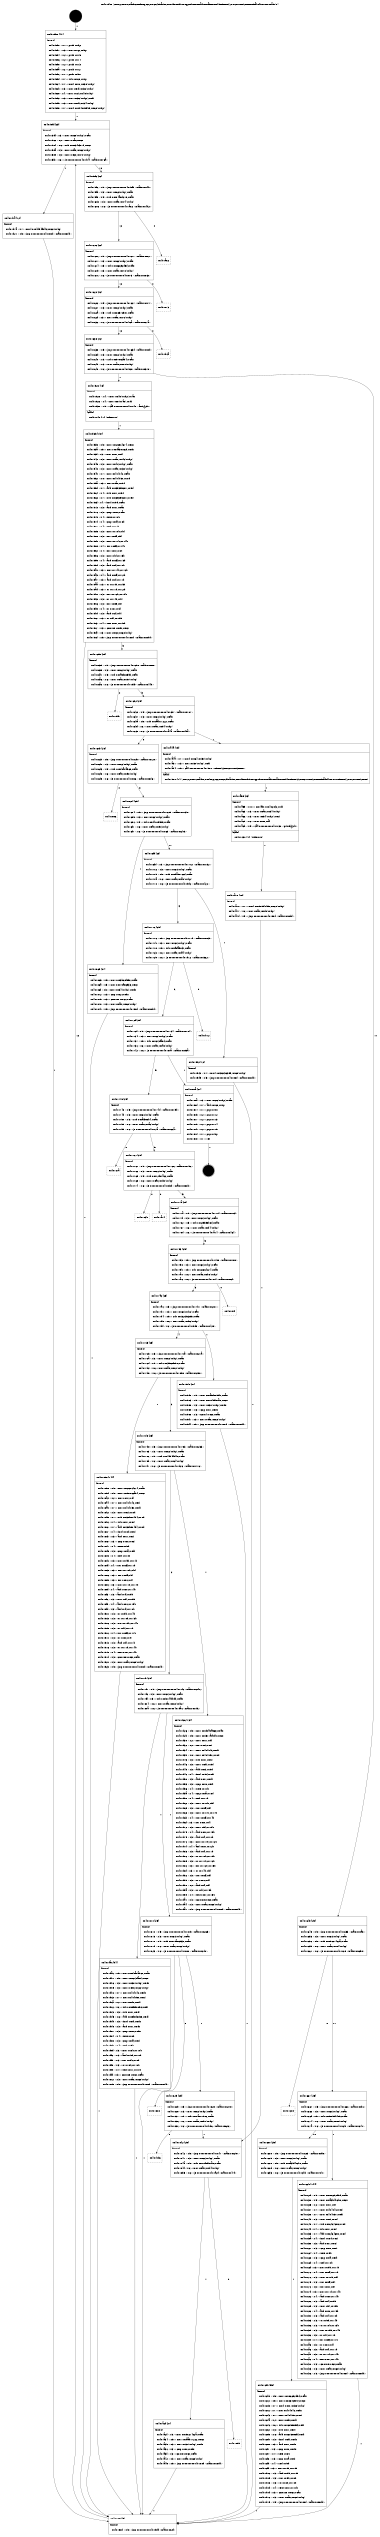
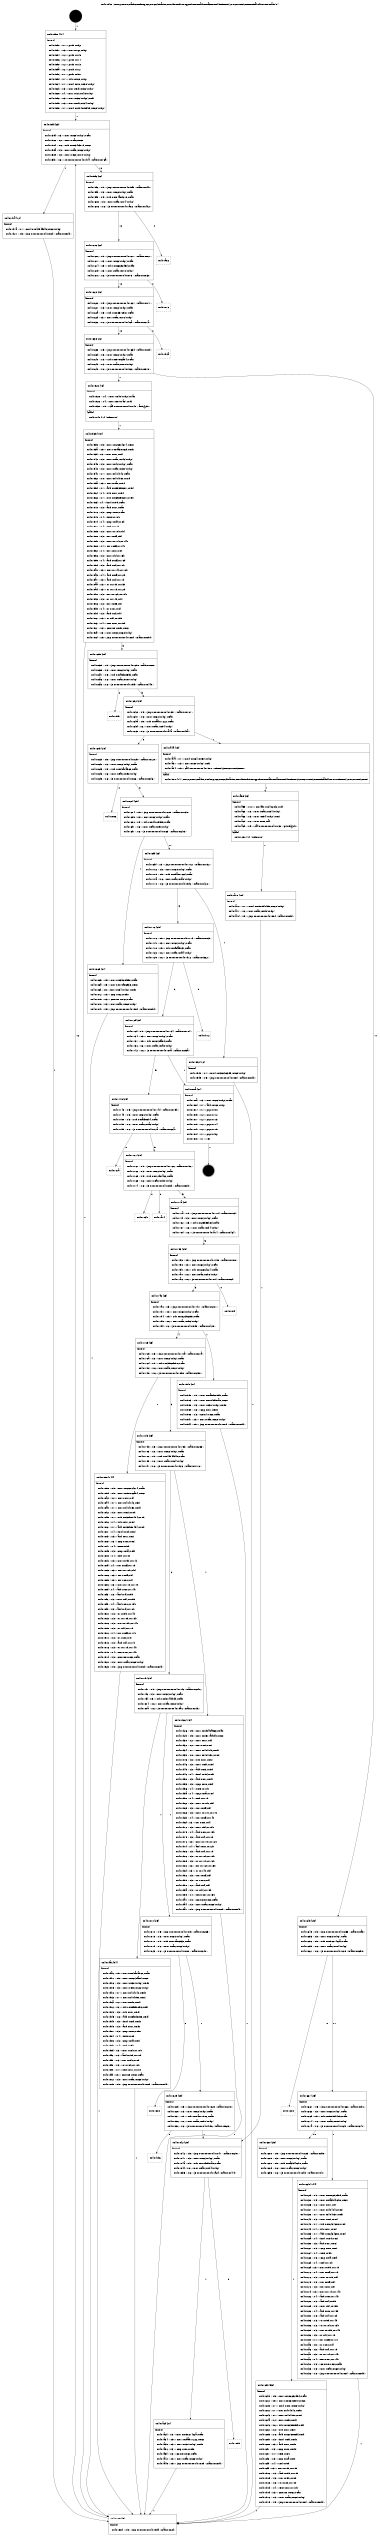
edge "0x401810 [25]" -> "0x401e8d [5]": now "0x401d26 [134]" -> "0x401e8d [5]"
